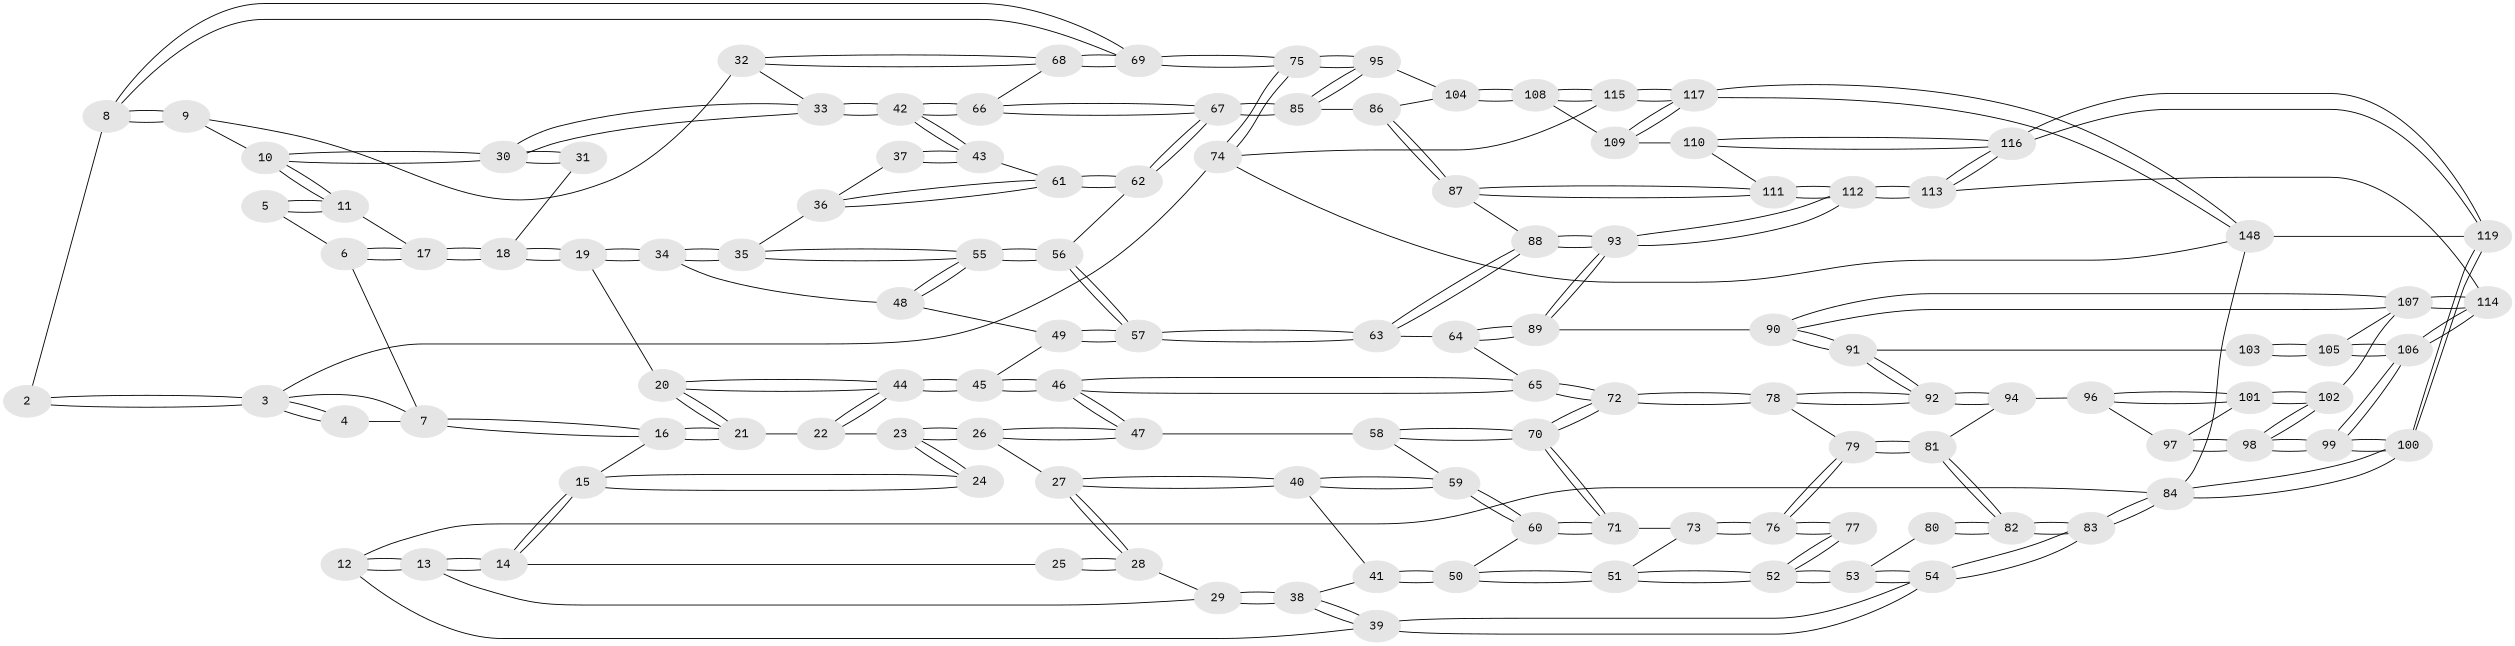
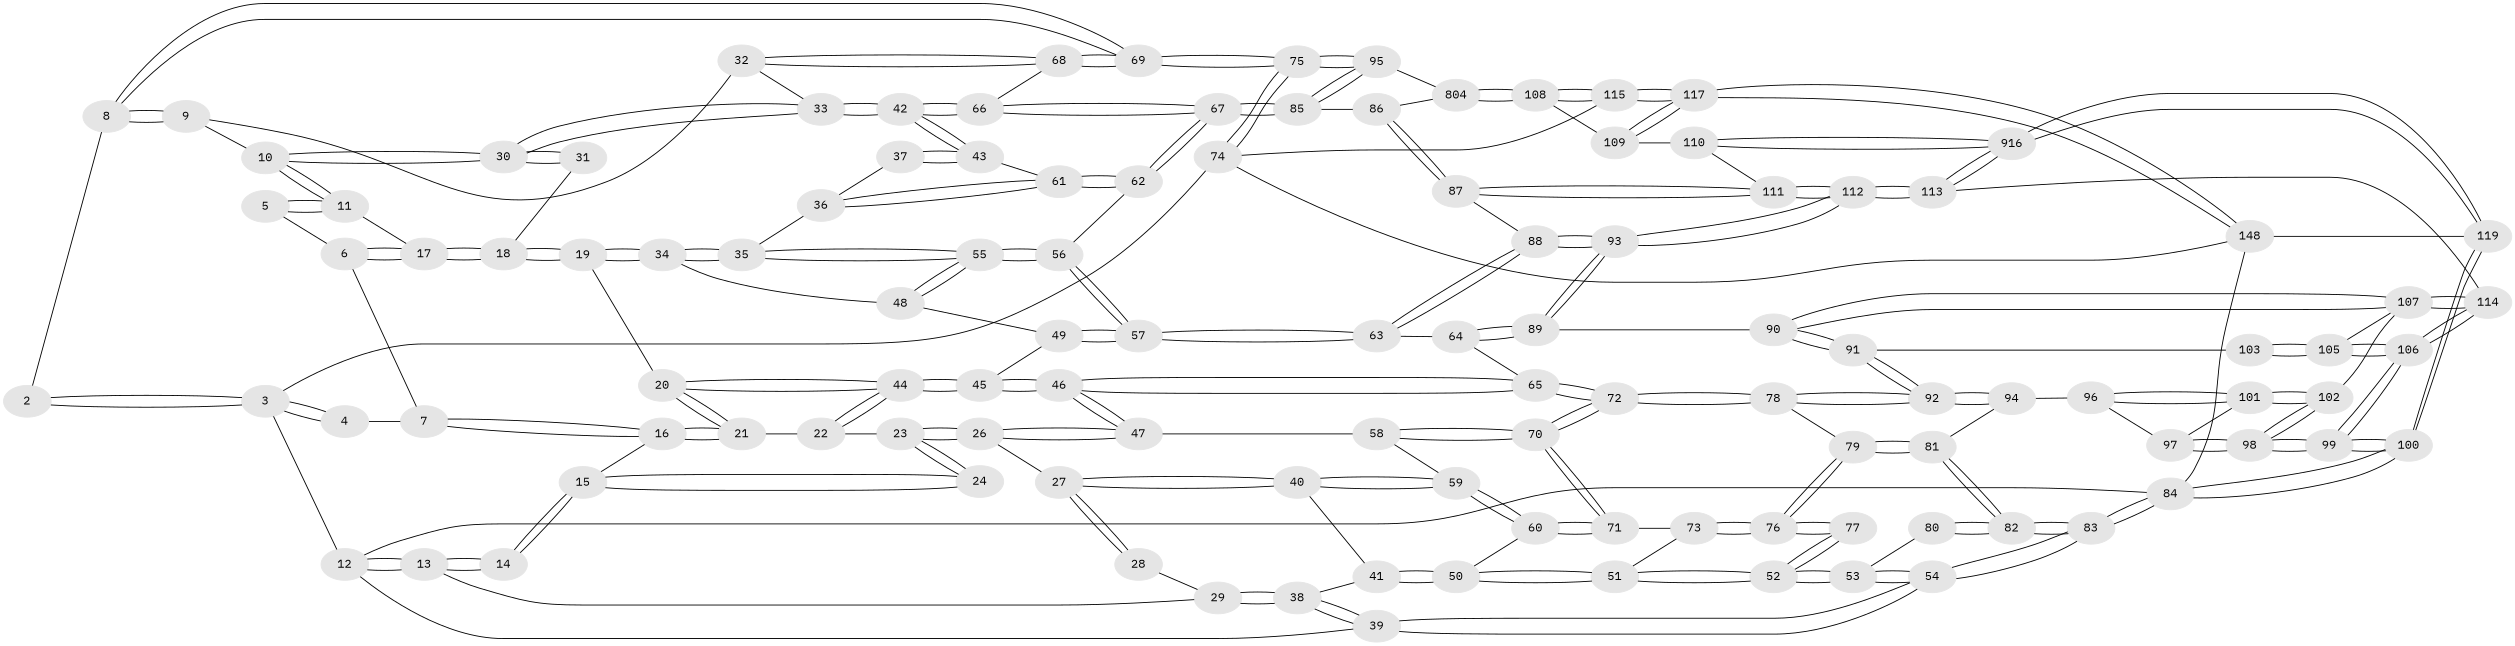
node "104": label "104" -> "804"
node "116": label "116" -> "916"
edge "3" -- "7": now "3" -- "12"
node "25": removed
